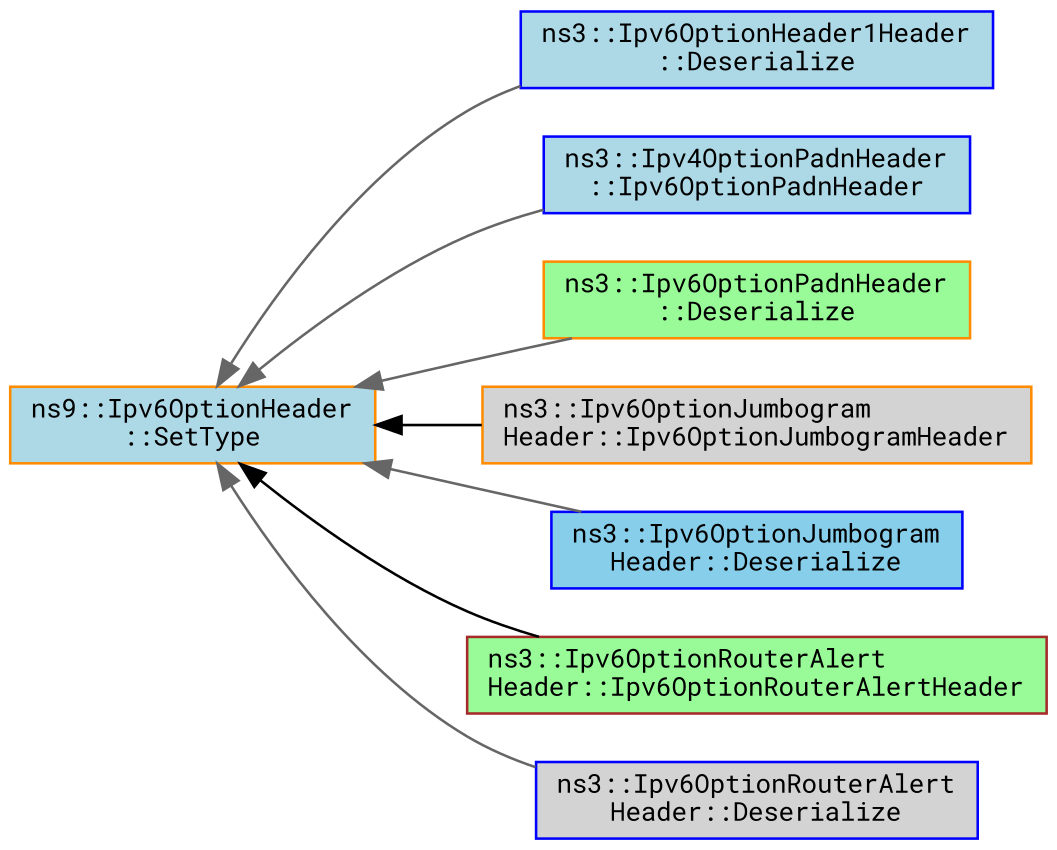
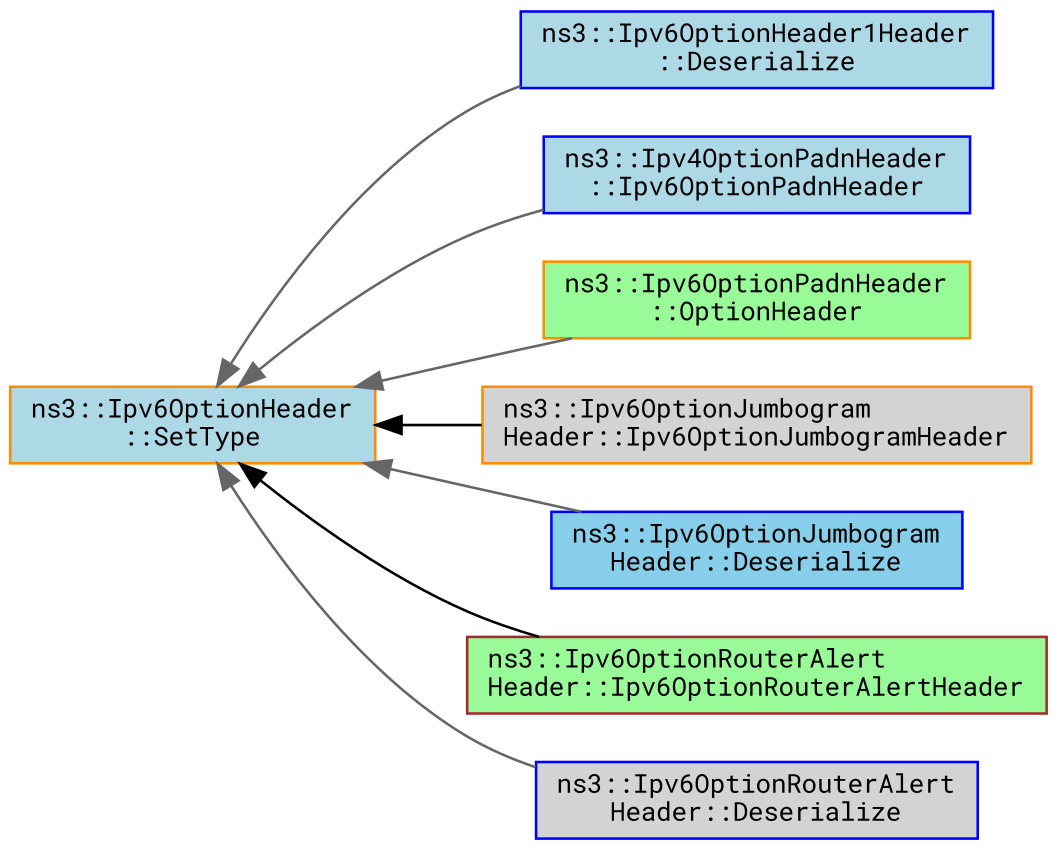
node "ns3::Ipv6OptionPadnHeader ::Deserialize": label "ns3::Ipv6OptionPadnHeader ::Deserialize" -> "ns3::Ipv6OptionPadnHeader ::OptionHeader"
node "ns9::Ipv6OptionHeader ::SetType": label "ns9::Ipv6OptionHeader ::SetType" -> "ns3::Ipv6OptionHeader ::SetType"
